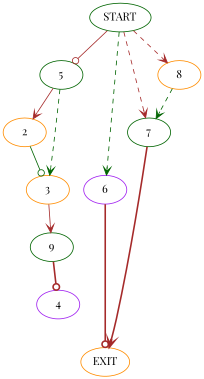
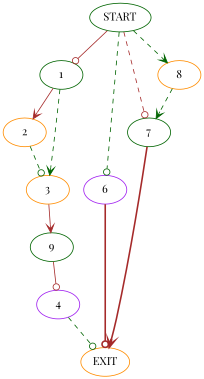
edge "START" -> "8": color brown -> darkgreen
edge "START" -> "7": arrowhead vee -> odot
node "5": label "5" -> "1"
edge "START" -> "6": arrowhead vee -> odot
edge "2" -> "3": style solid -> dashed
edge "9" -> "4": style bold -> solid
edge "4" -> "EXIT": added
